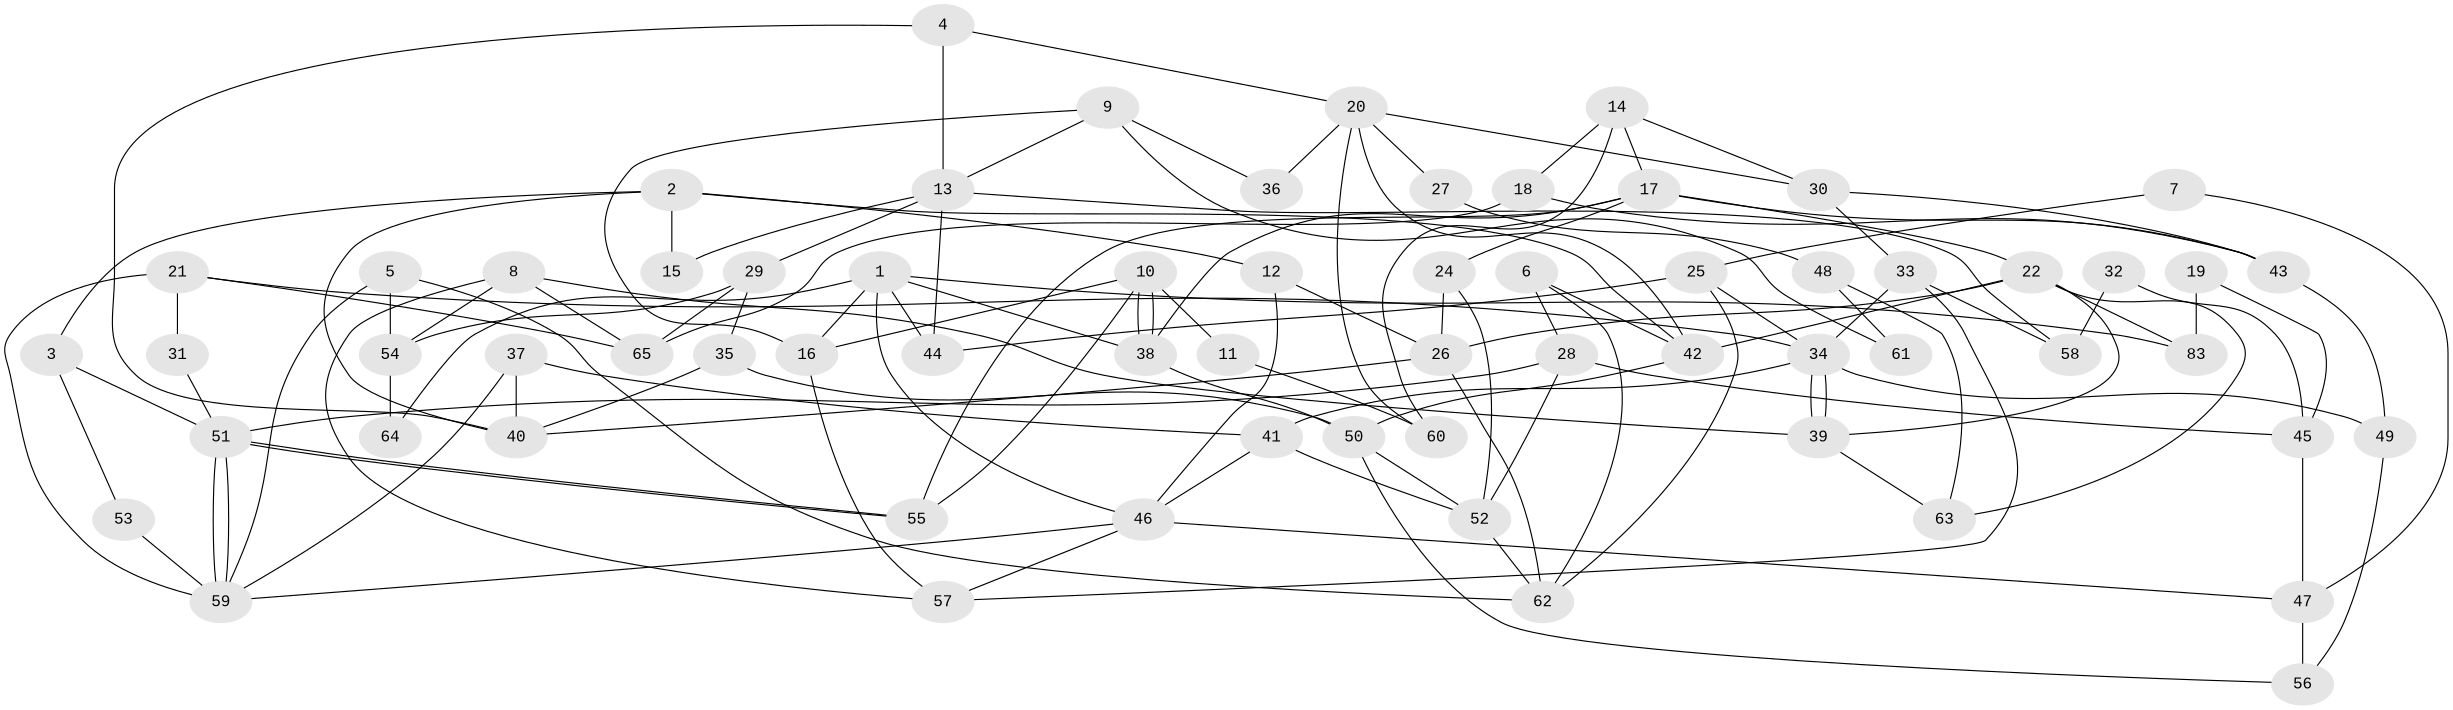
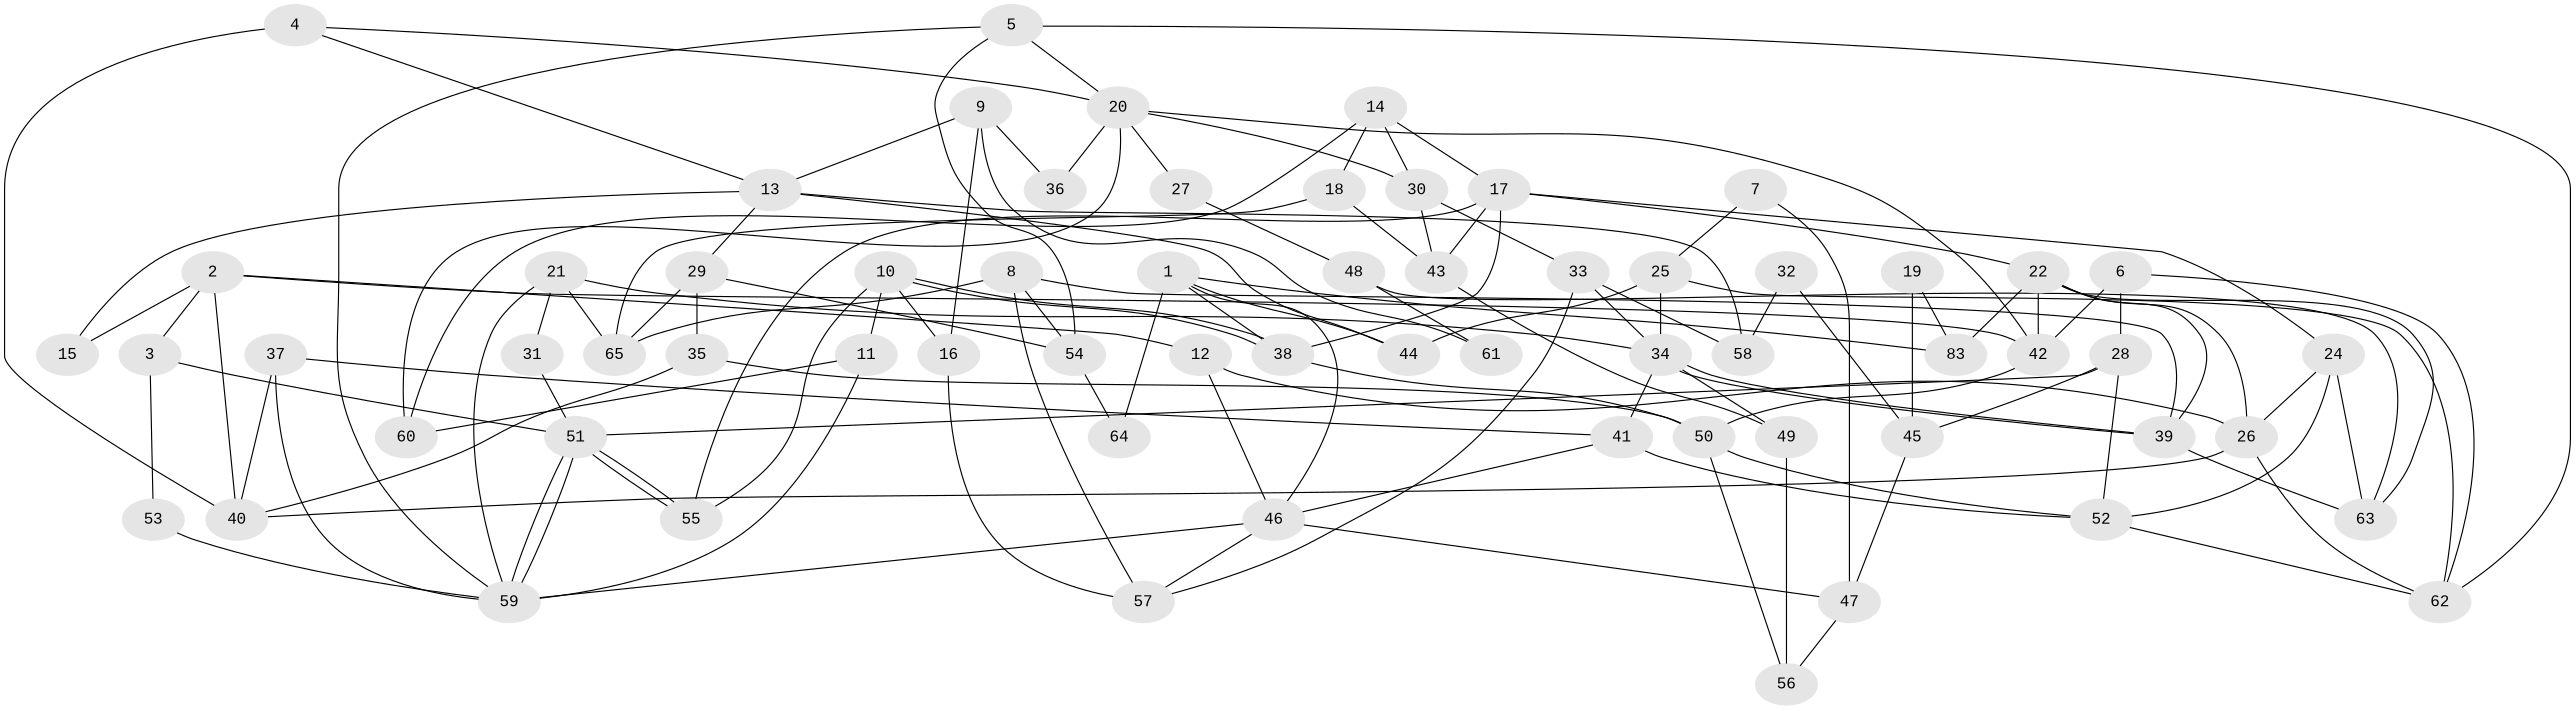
edge "5" -- "20": added
edge "1" -- "16": removed
edge "24" -- "63": added
edge "11" -- "59": added
